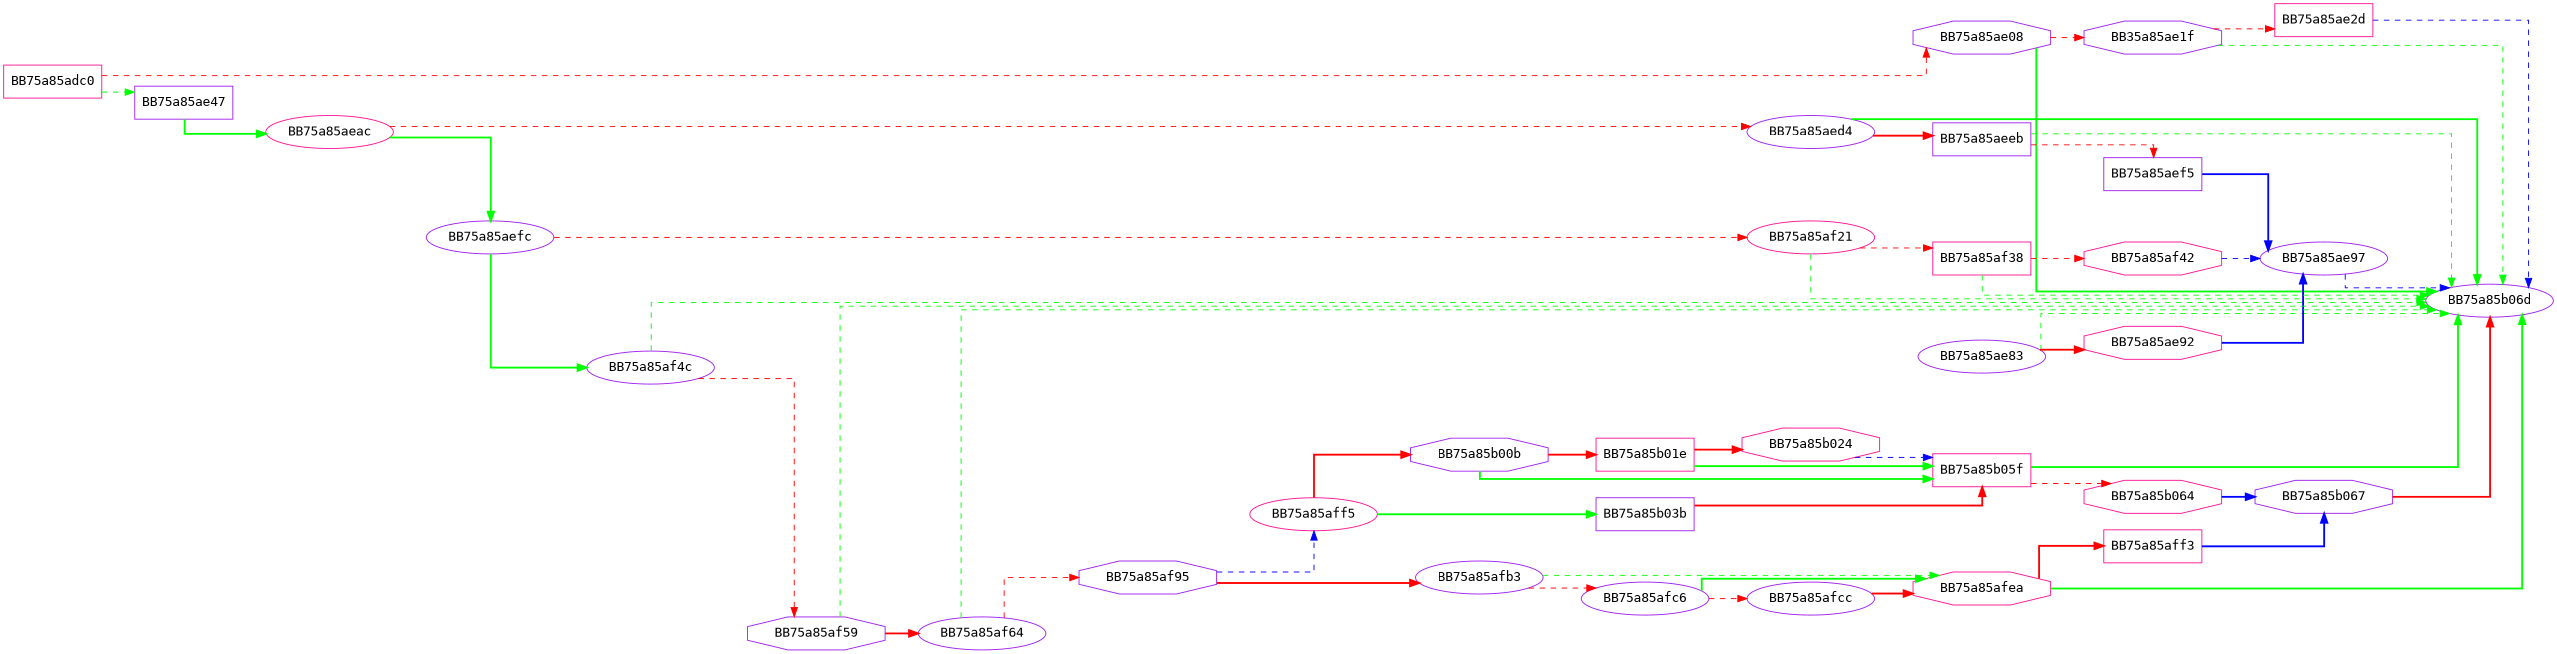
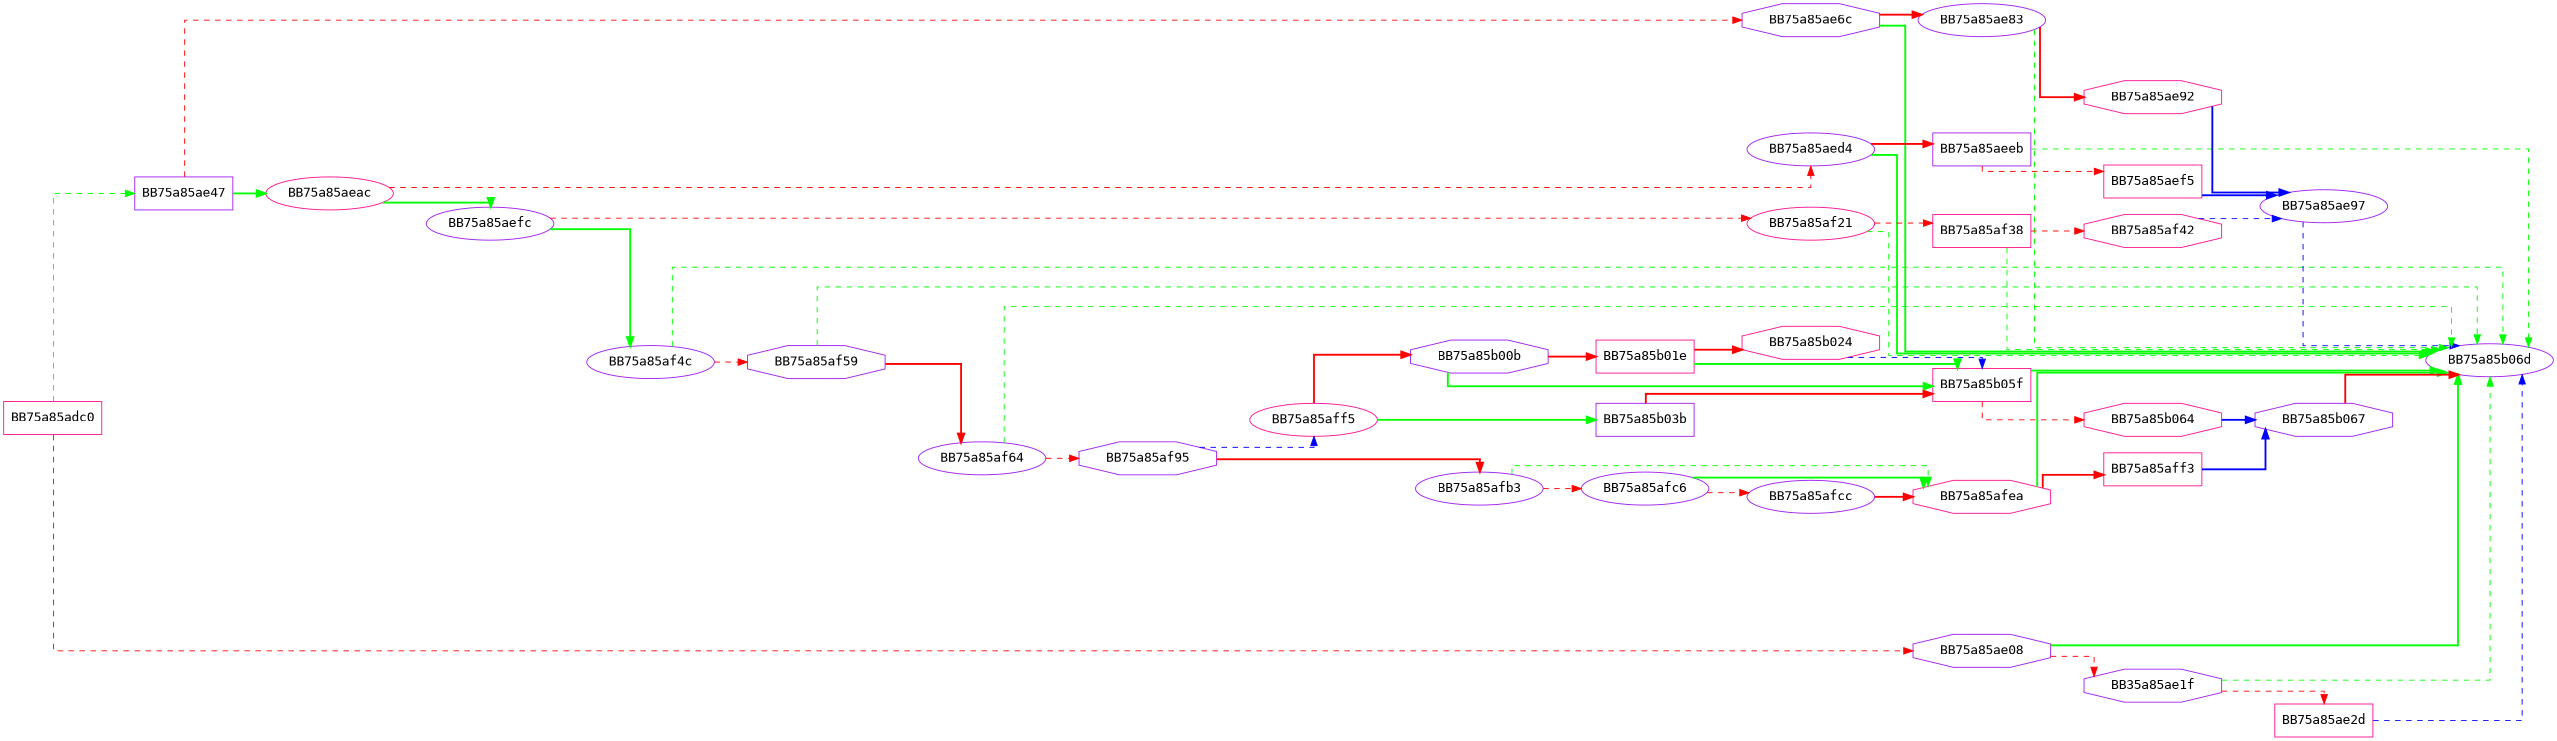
node "BB75a85ae6c": added
node "BB75a85aef5": color purple -> deeppink
